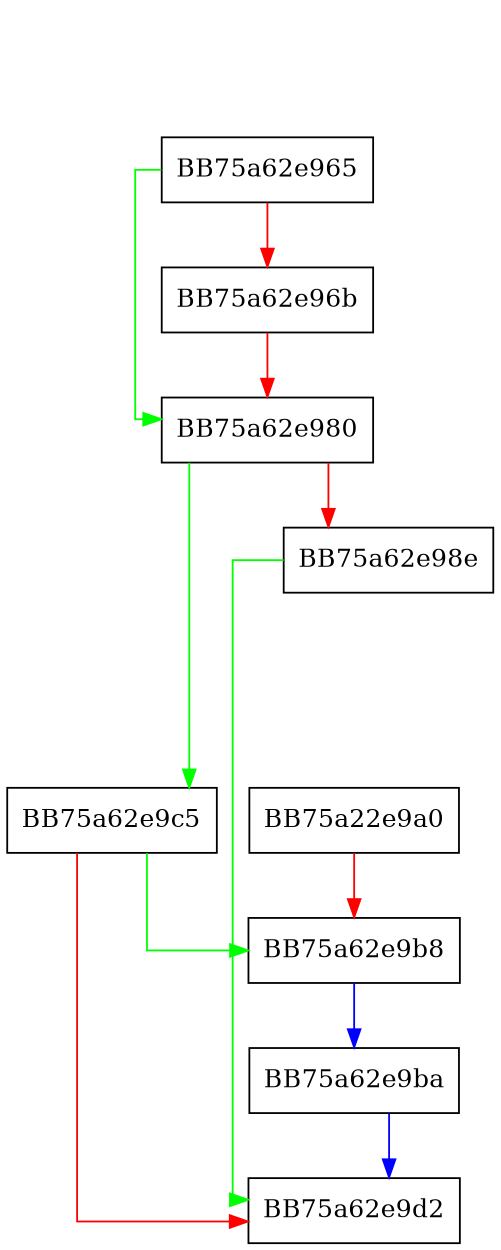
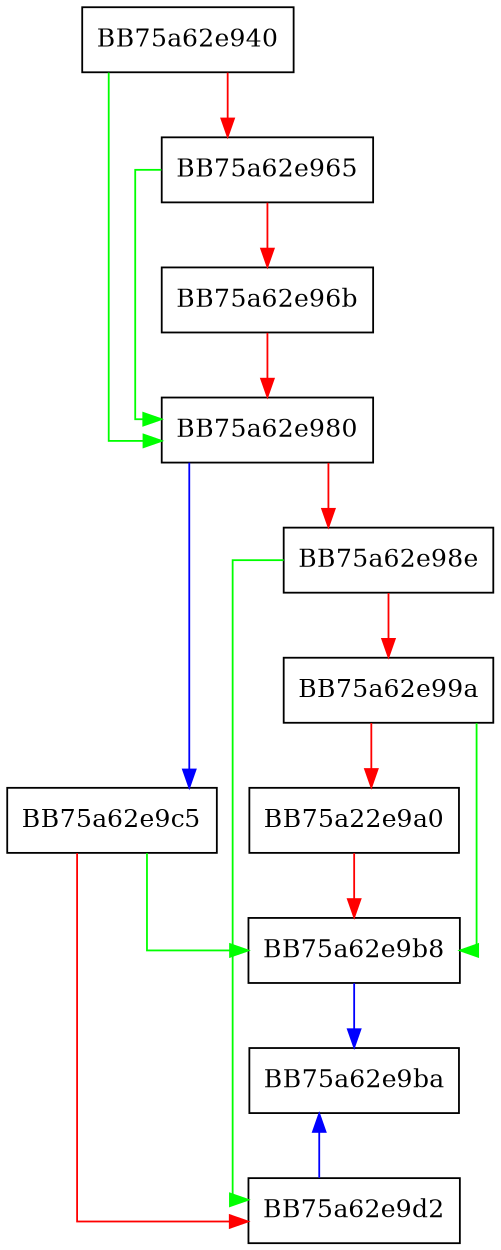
node "BB75a62e940": added
edge "BB75a62e980" -> "BB75a62e9c5": color green -> blue
node "BB75a62e99a": added
edge "BB75a62e9ba" -> "BB75a62e9d2": reversed
